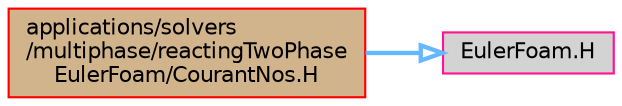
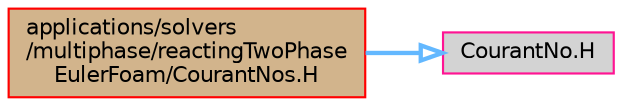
node "EulerFoam.H": label "EulerFoam.H" -> "CourantNo.H"
